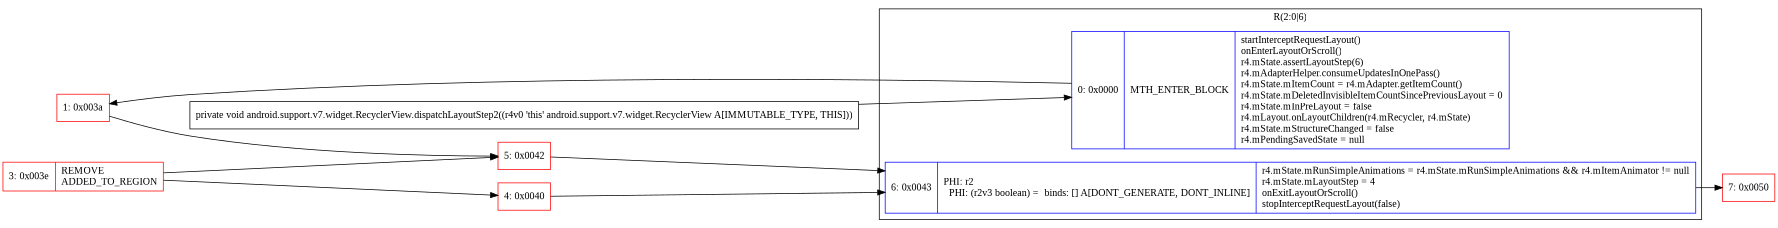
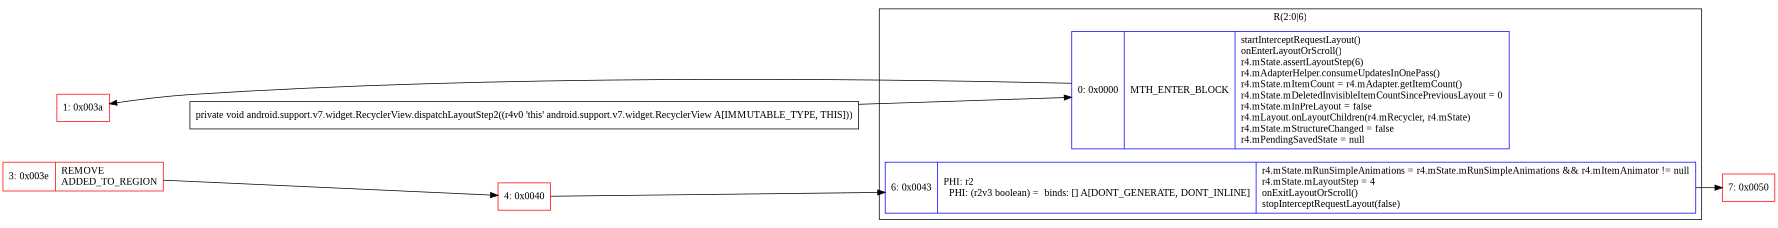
node "5: 0x0042": removed
